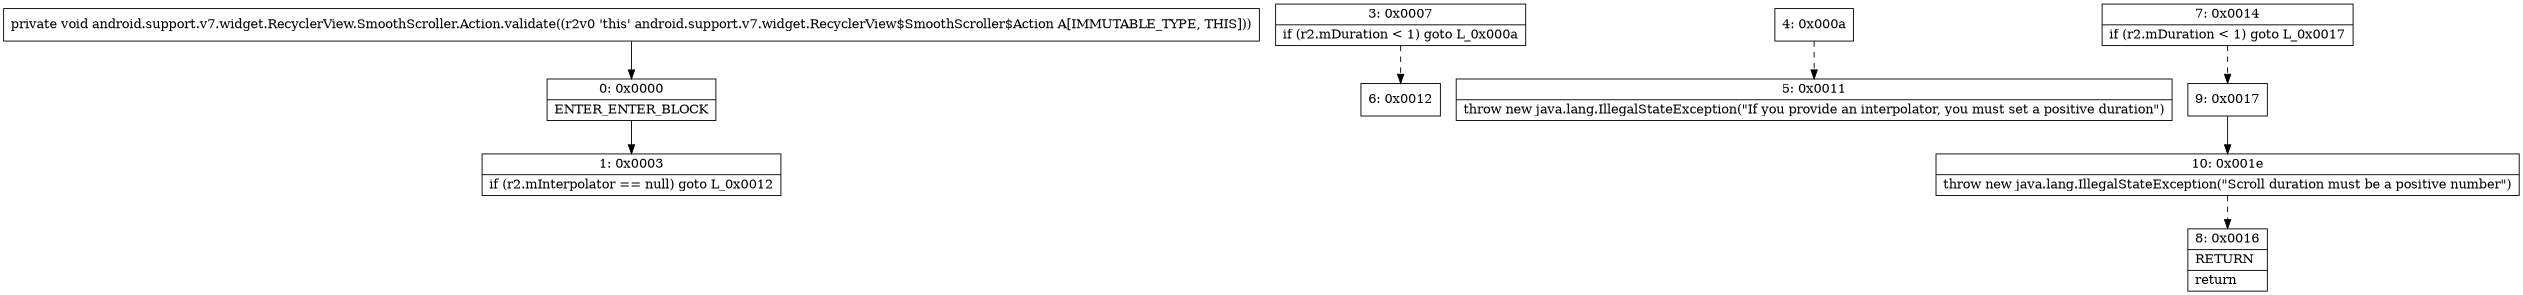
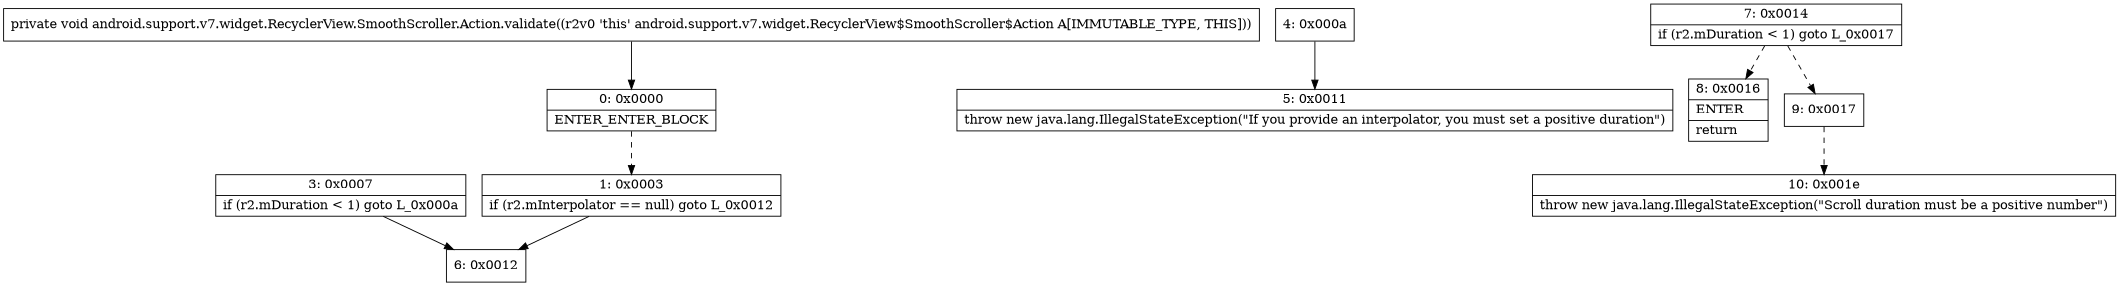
edge "4: 0x000a" -> "5: 0x0011": style dashed -> solid
edge "3: 0x0007" -> "6: 0x0012": style dashed -> solid
edge "9: 0x0017" -> "10: 0x001e": style solid -> dashed
edge "0: 0x0000" -> "1: 0x0003": style solid -> dashed
edge "10: 0x001e" -> "8: 0x0016": now "7: 0x0014" -> "8: 0x0016"
edge "1: 0x0003" -> "6: 0x0012": added
node "8: 0x0016": text "RETURN" -> "ENTER"
